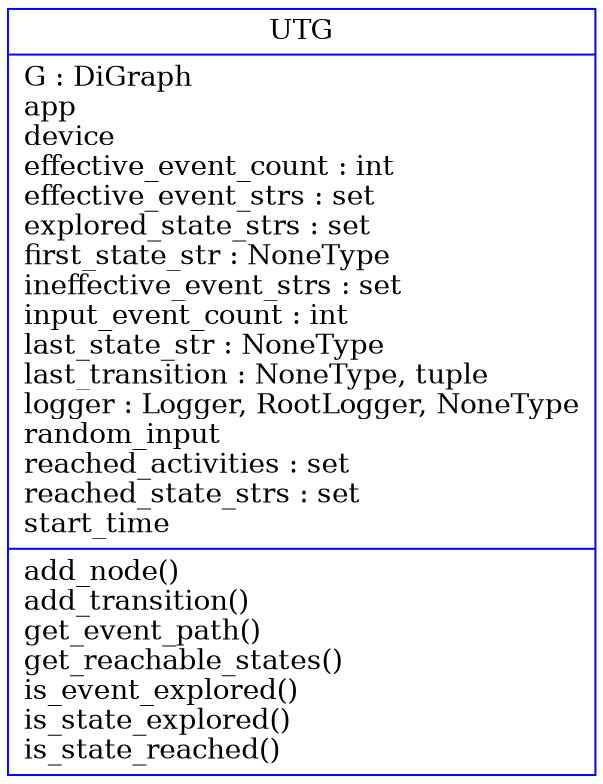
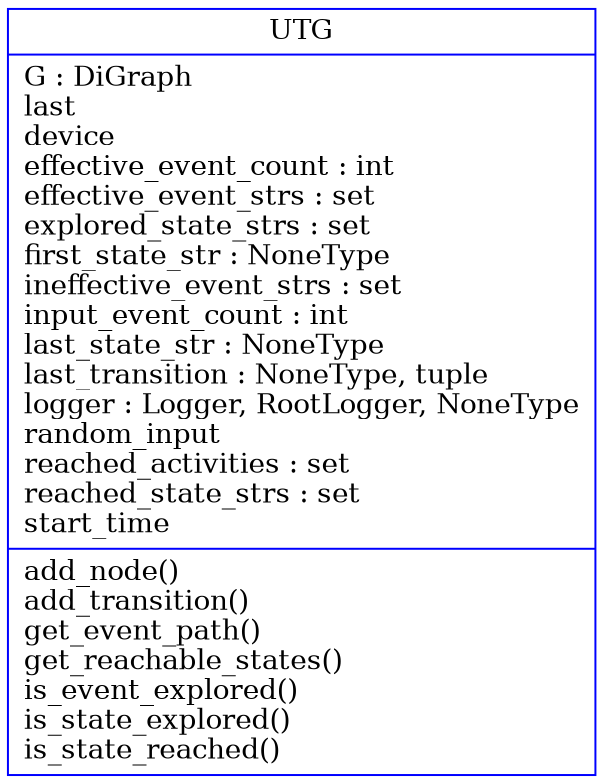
node "UTG": text "app" -> "last"
